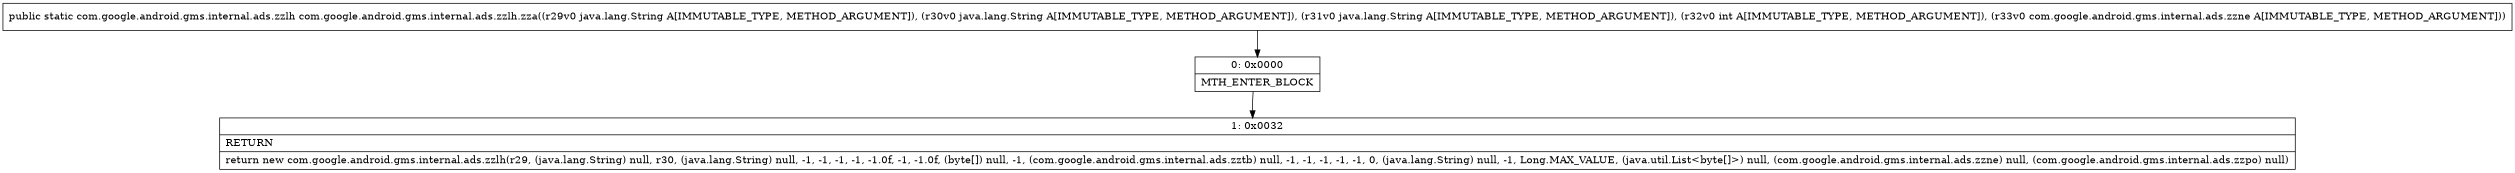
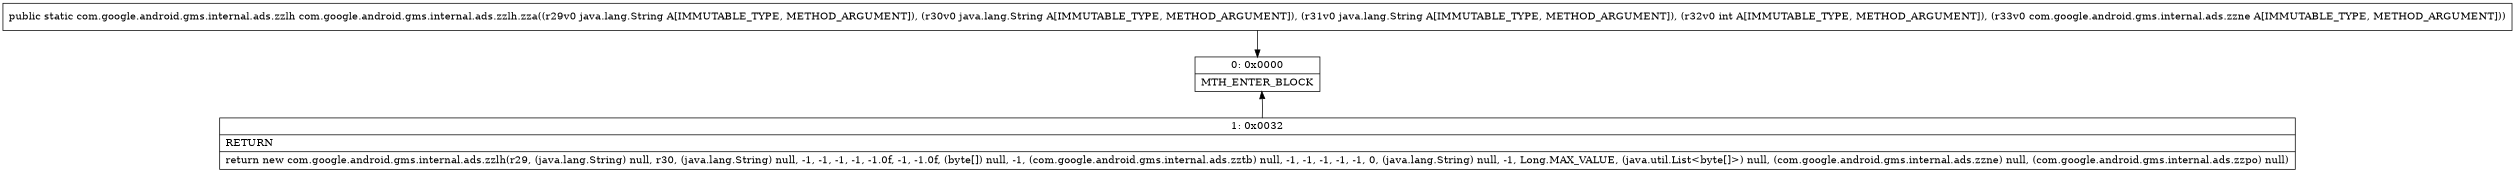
edge "0: 0x0000" -> "1: 0x0032": reversed
